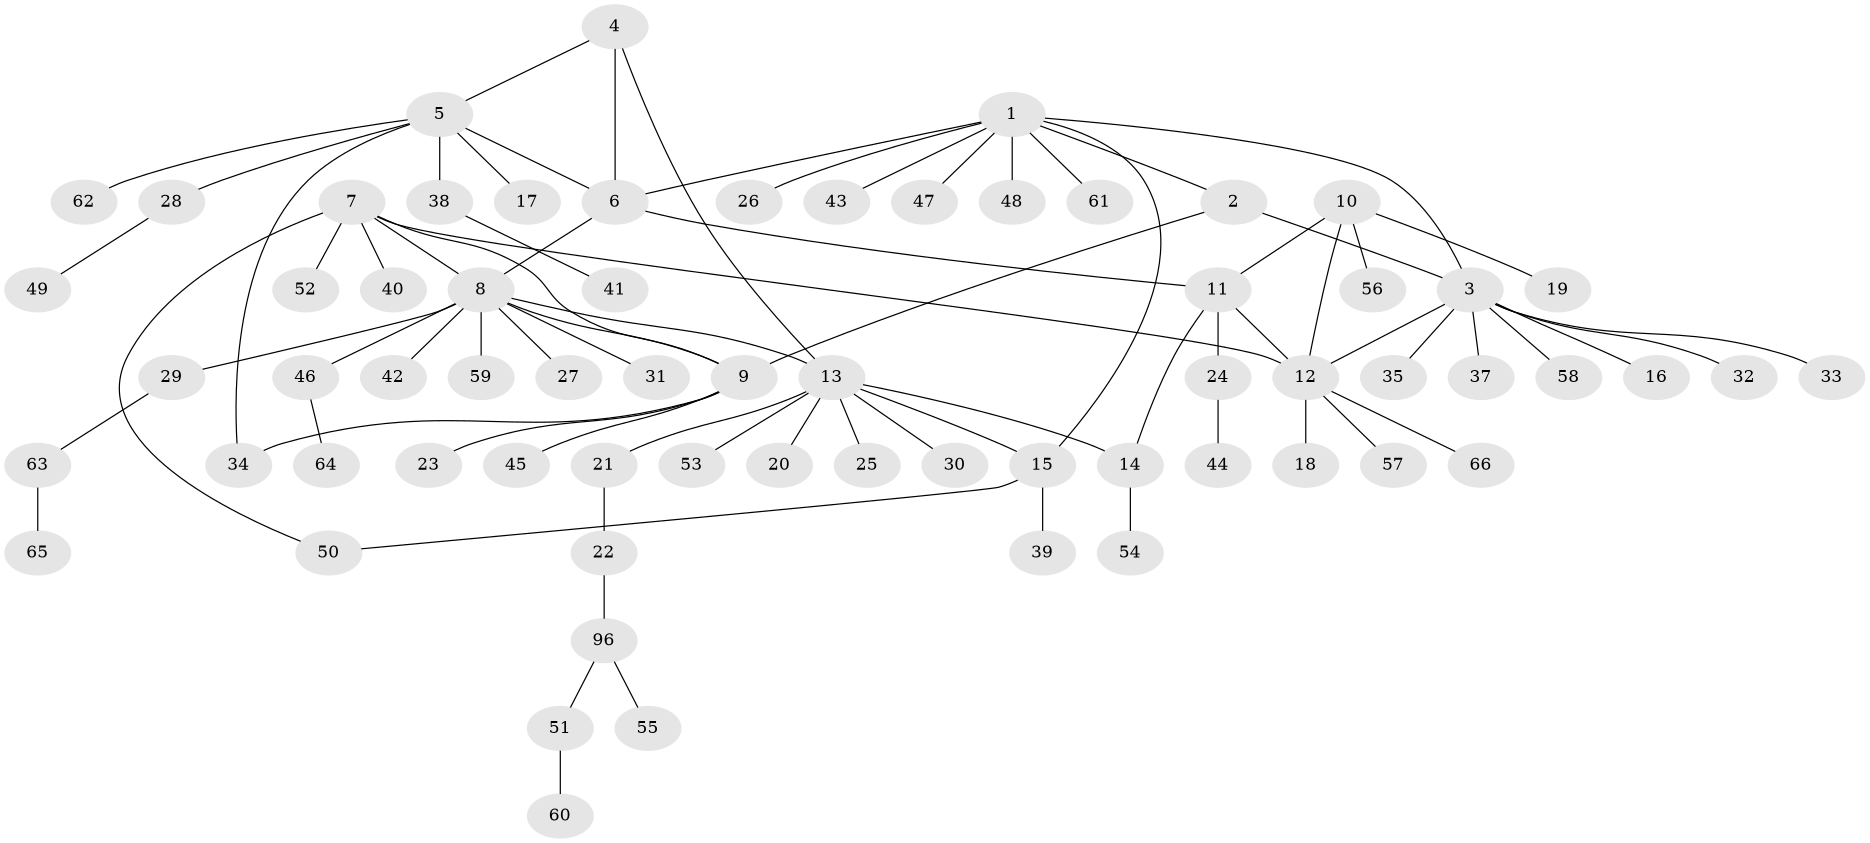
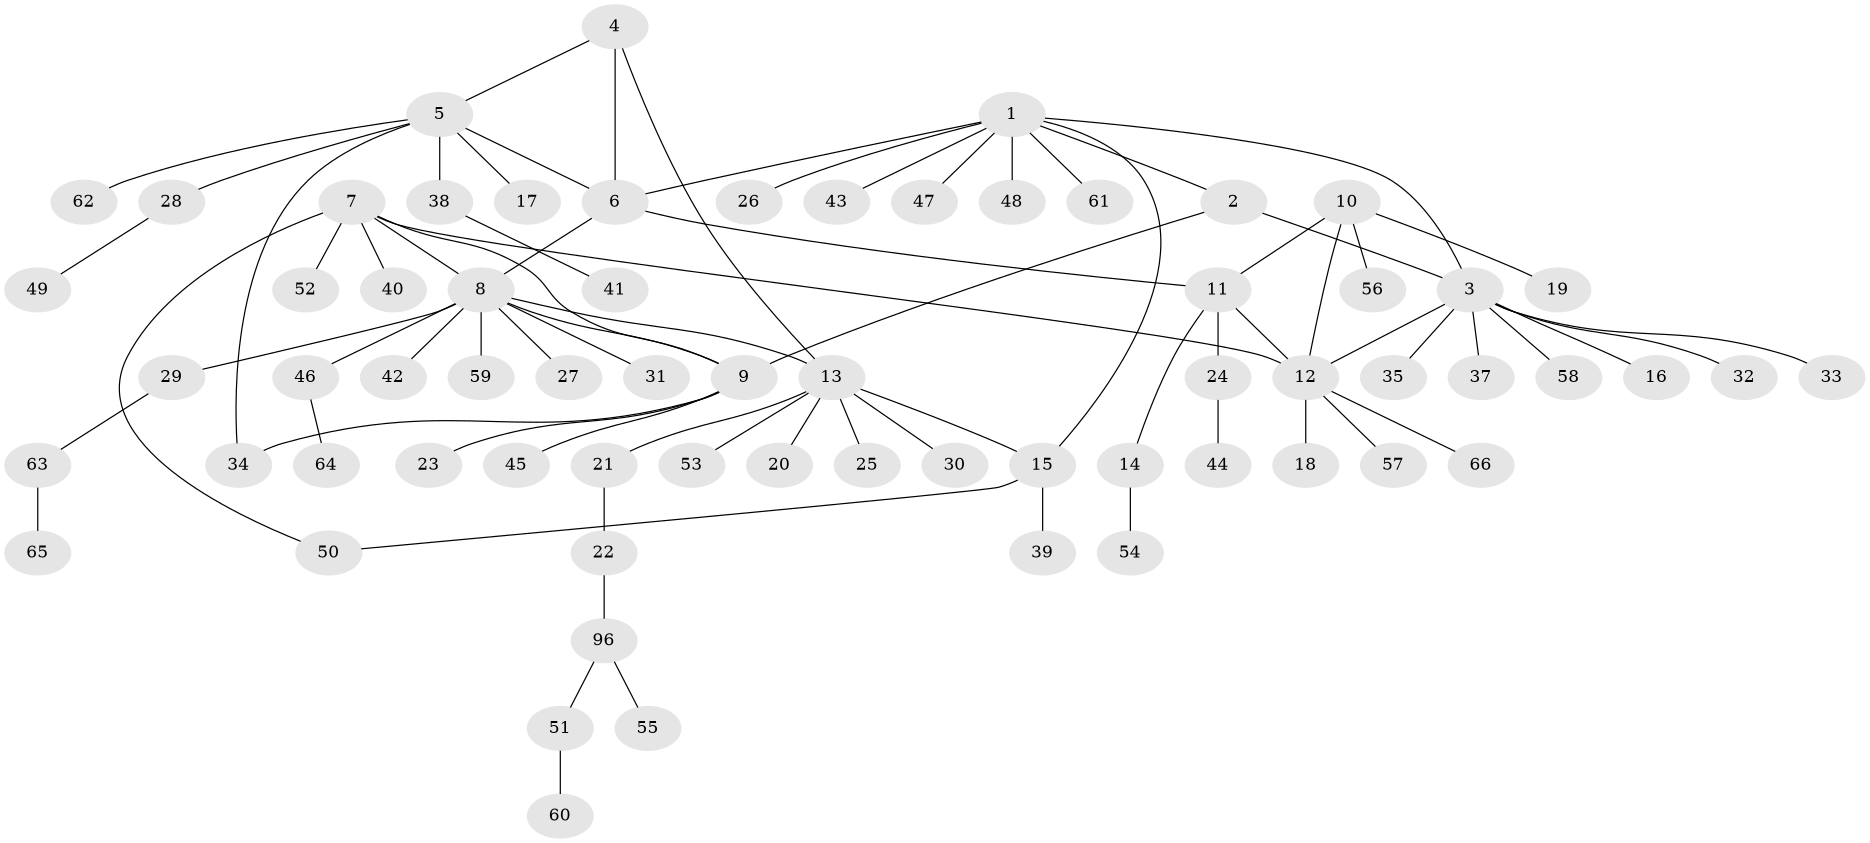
edge "13" -- "14": removed
